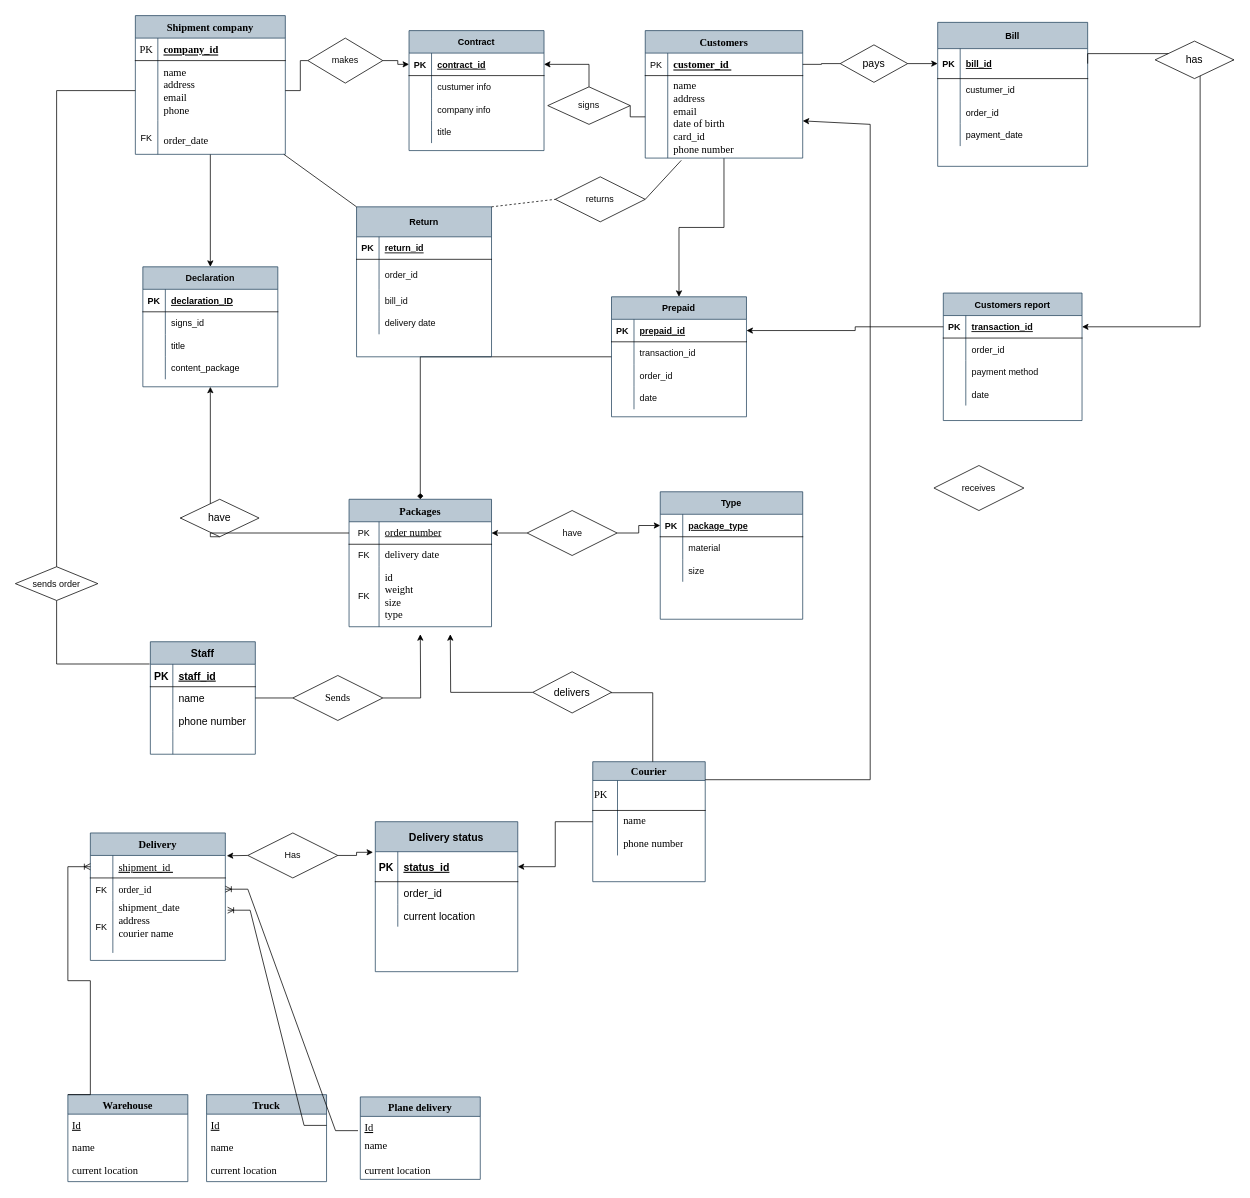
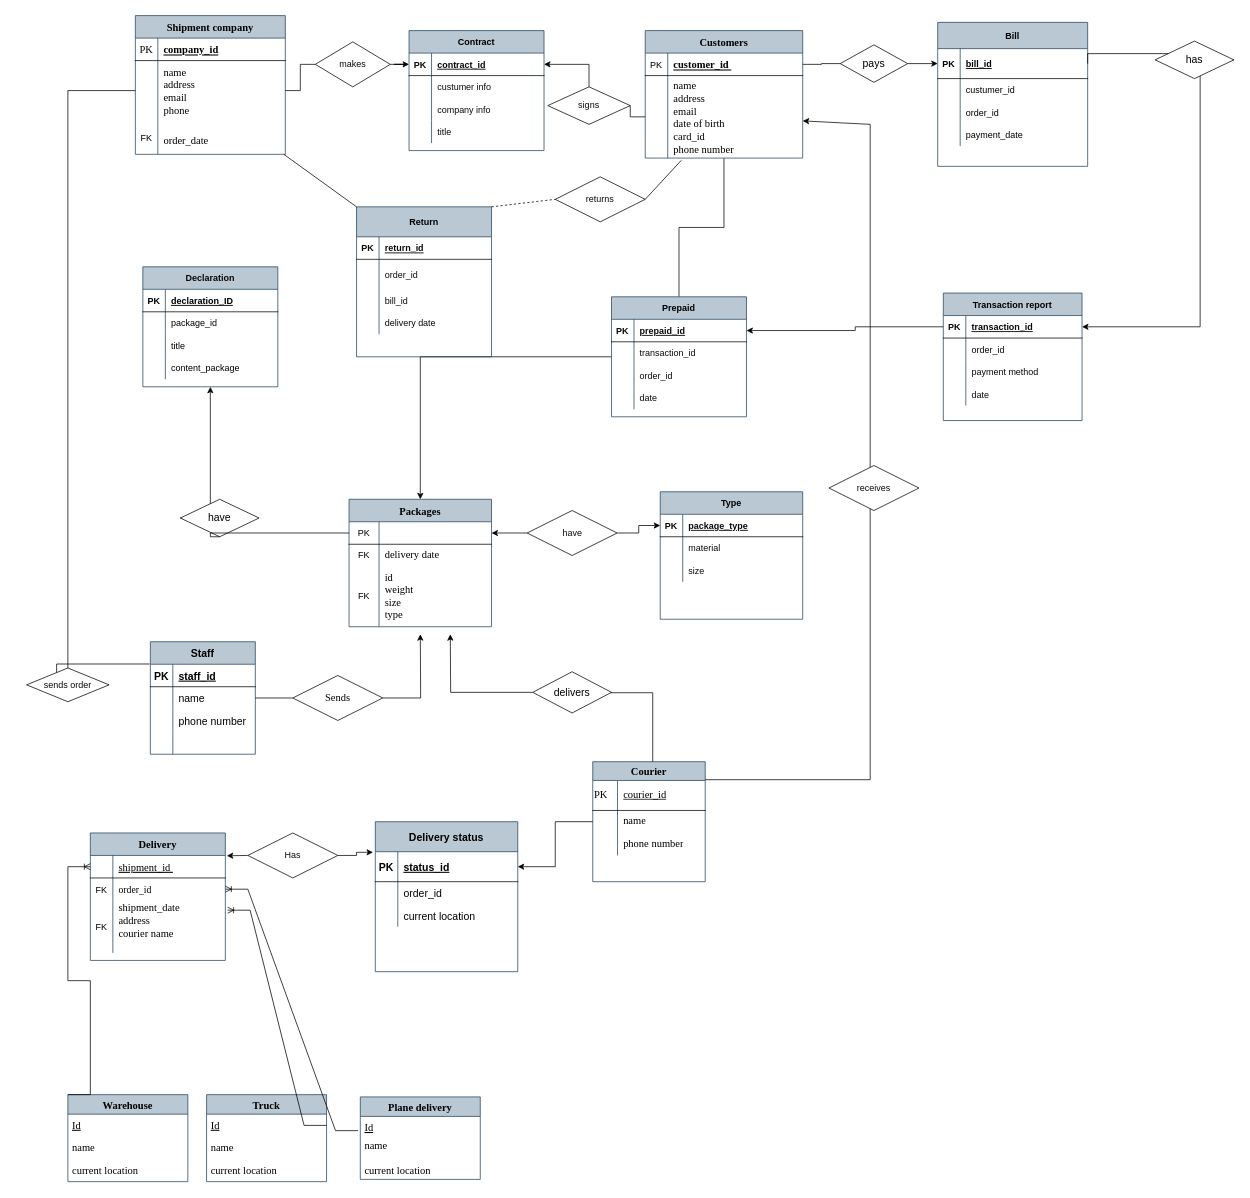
node "makes": moved (345, 60) -> (353, 64)
edge "Shipment company" -> "Declaration": removed
edge "Customers" -> "Prepaid": arrowhead classic -> none
node "Customers report": label "Customers report" -> "Transaction report"
node "signs_id": label "signs_id" -> "package_id"
node "receives": moved (979, 488) -> (874, 488)
edge "Prepaid" -> "Packages": arrowhead diamond -> classic
node "order number": removed
node "sends order": moved (57, 584) -> (68, 685)
node "courier_id": added
